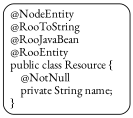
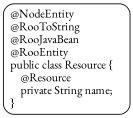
node "@NodeEntity": text "@NotNull" -> "@Resource"
